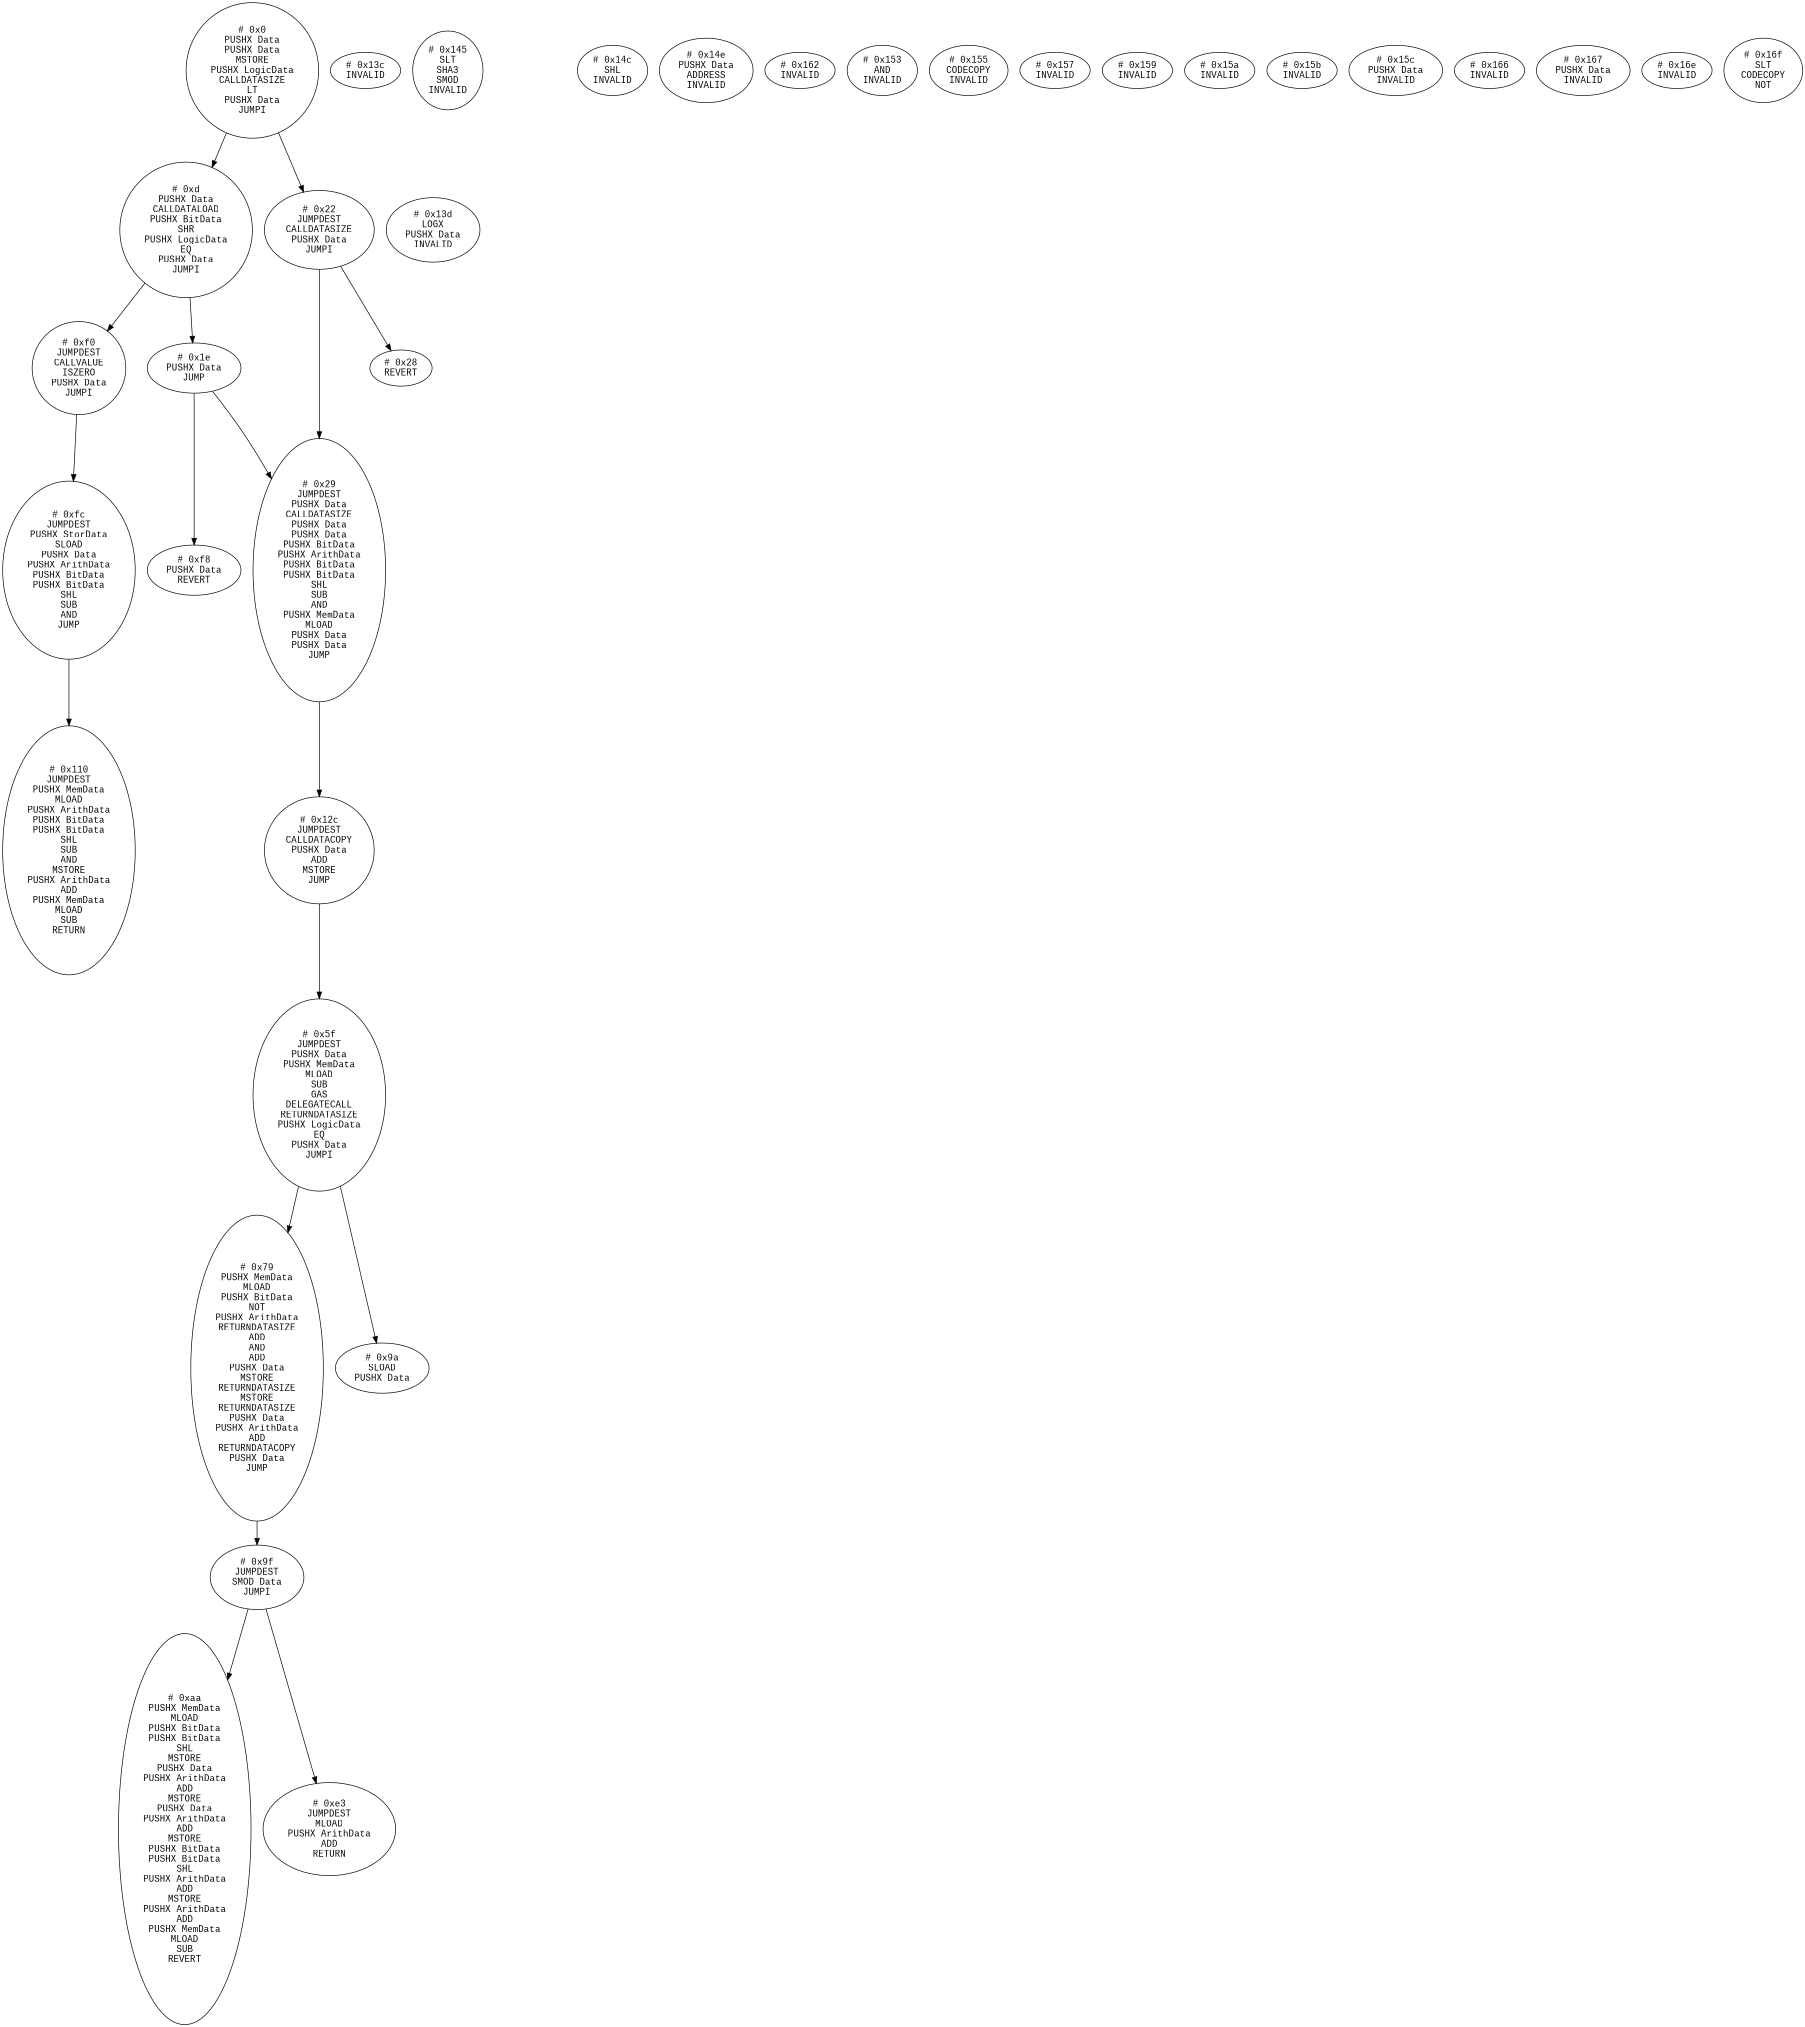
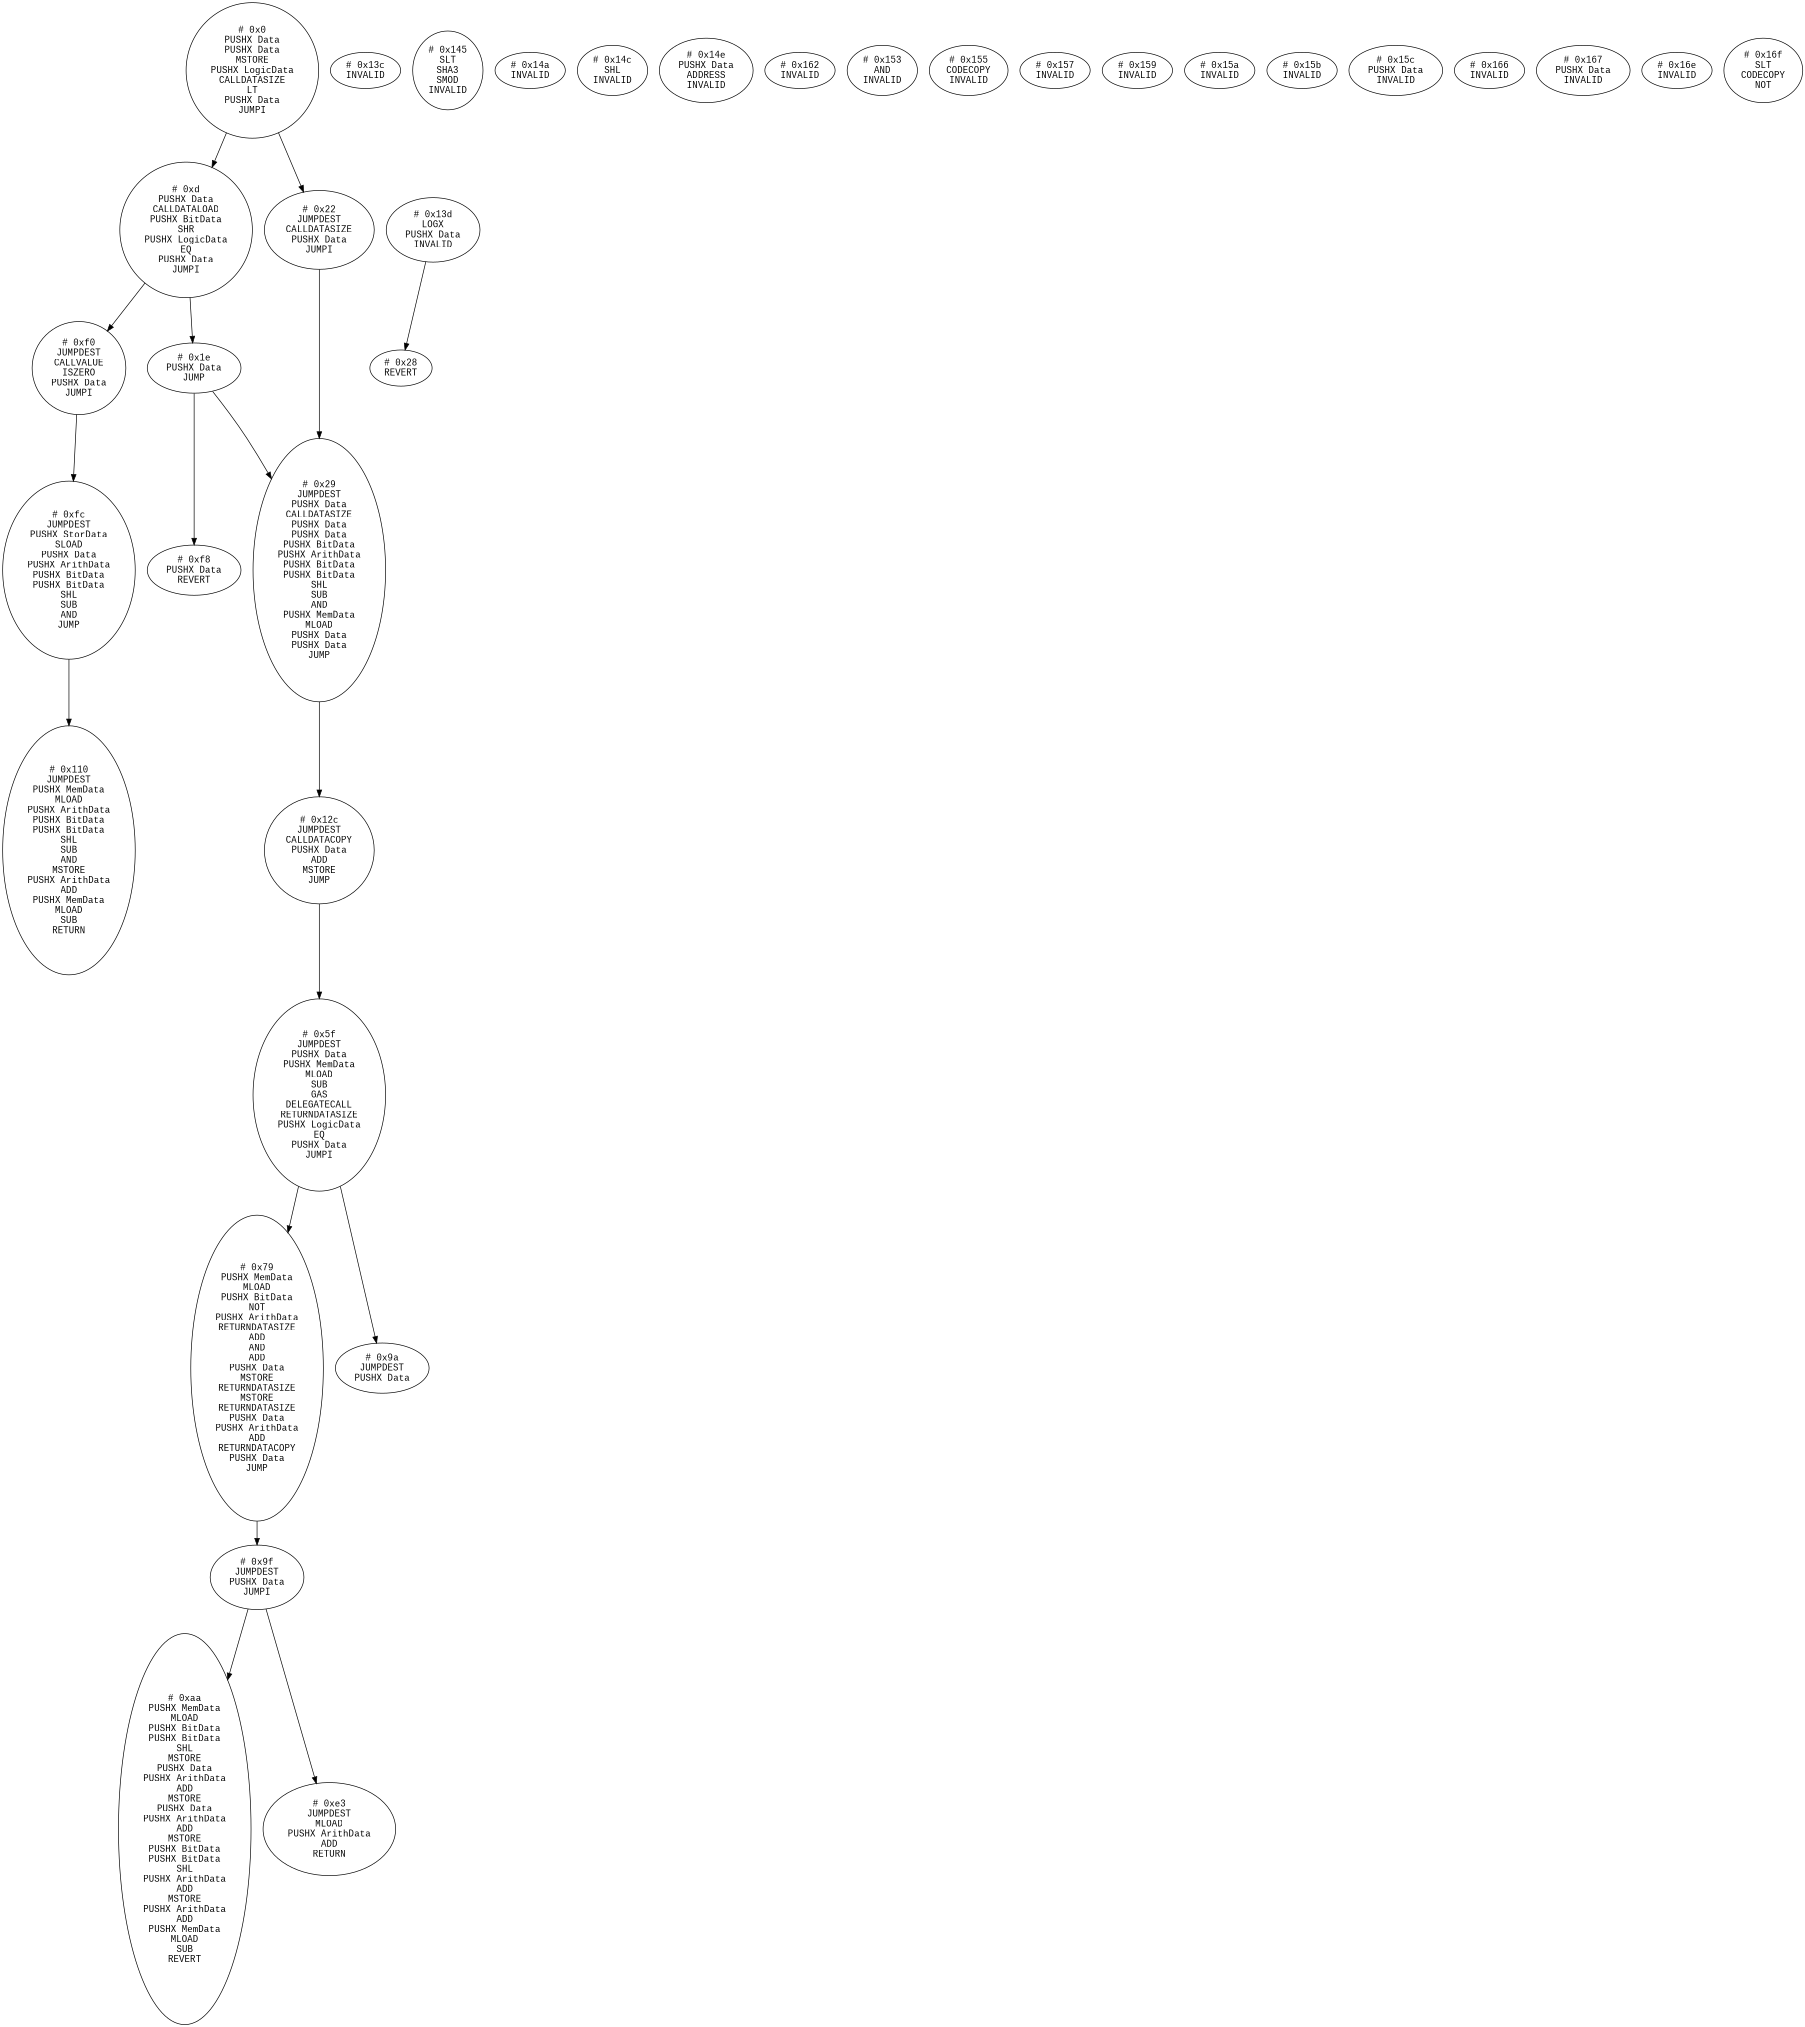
node "# 0x14a INVALID": added
edge "# 0x22 JUMPDEST CALLDATASIZE PUSHX Data JUMPI" -> "# 0x28 REVERT": now "# 0x13d LOGX PUSHX Data INVALID" -> "# 0x28 REVERT"
node "# 0x9a SLOAD PUSHX Data": label "# 0x9a SLOAD PUSHX Data" -> "# 0x9a JUMPDEST PUSHX Data"
node "# 0x9f JUMPDEST SMOD Data JUMPI": label "# 0x9f JUMPDEST SMOD Data JUMPI" -> "# 0x9f JUMPDEST PUSHX Data JUMPI"
